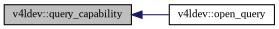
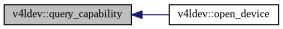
node "v4ldev::open_query": label "v4ldev::open_query" -> "v4ldev::open_device"
